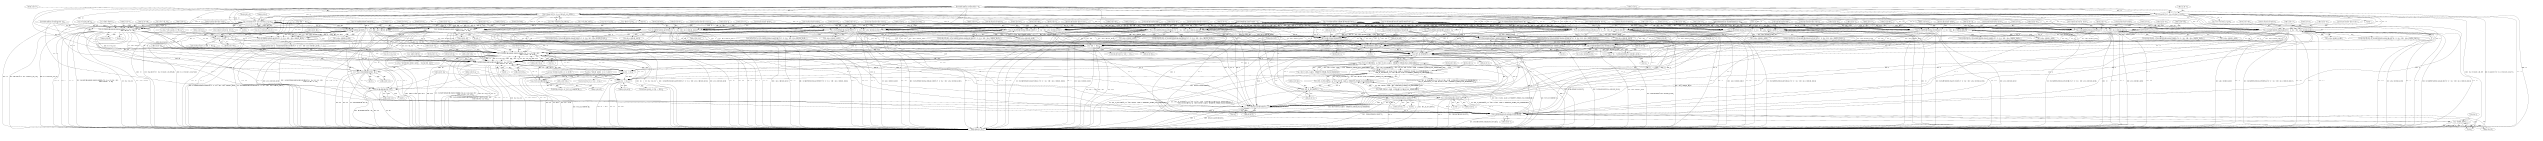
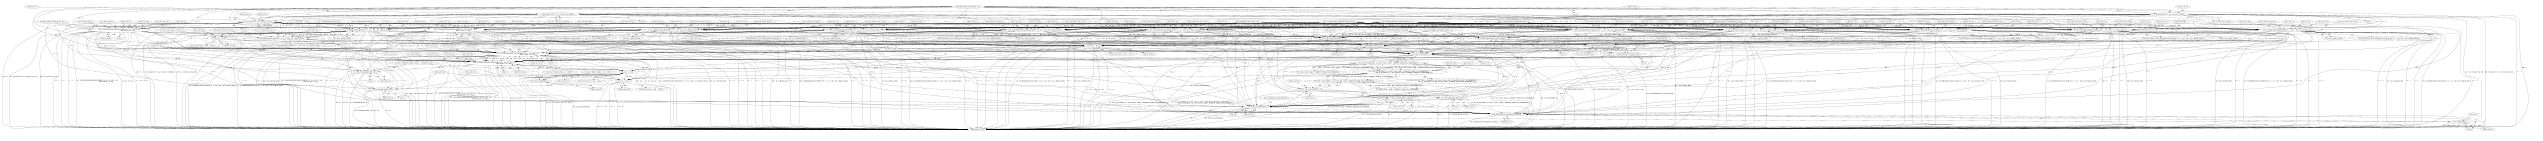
node "1000125": added
node "(ControlStructure,goto skip;)": removed
node "(Call,StreamTcpSessionPktFree(p))": added
edge "(Call,StreamTcpPacketIsBadWindowUpdate(ssn,p))" -> "(Call,StreamTcpPacketIsKeepAlive(ssn, p))": now "(Call,StreamTcpPacketIsBadWindowUpdate(ssn,p))" -> "(Call,PKT_IS_TOSERVER(p))"
edge "(Call,StreamTcpPacketIsWindowUpdate(ssn, p))" -> "(Call,StreamTcpPacketIsKeepAlive(ssn, p))": now "(Call,StreamTcpPacketIsWindowUpdate(ssn, p))" -> "(Call,PKT_IS_TOSERVER(p))"
node "(Literal,0)": removed
node "(Call,-1)": added
node "(ControlStructure,if (PKT_IS_TOSERVER(np)))": removed
node "(Call,StreamTcpInlineDropInvalid())": added
